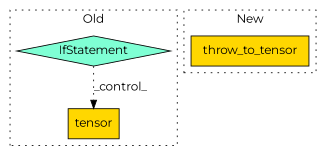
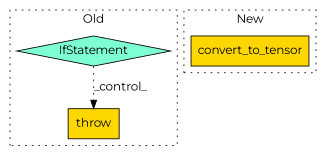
node "throw_to_tensor": label "throw_to_tensor" -> "convert_to_tensor"
node "tensor": label "tensor" -> "throw"
